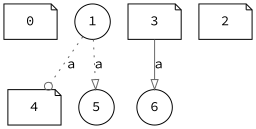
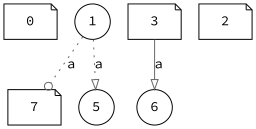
node "4": label "4" -> "7"
